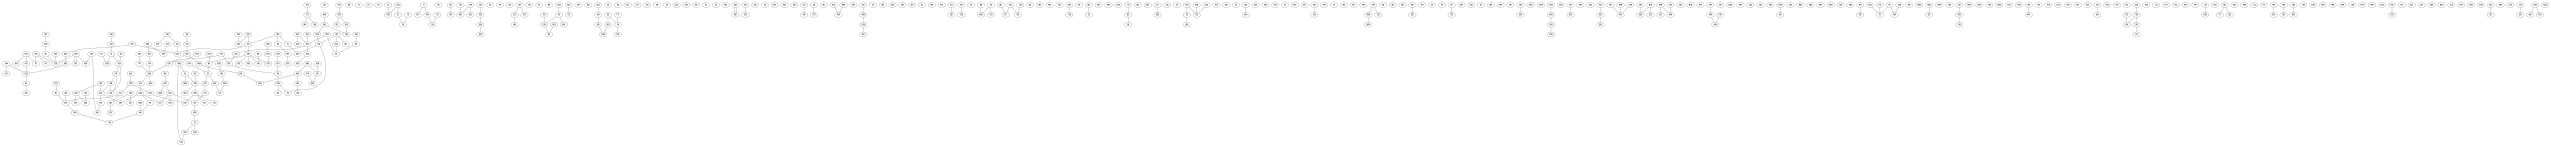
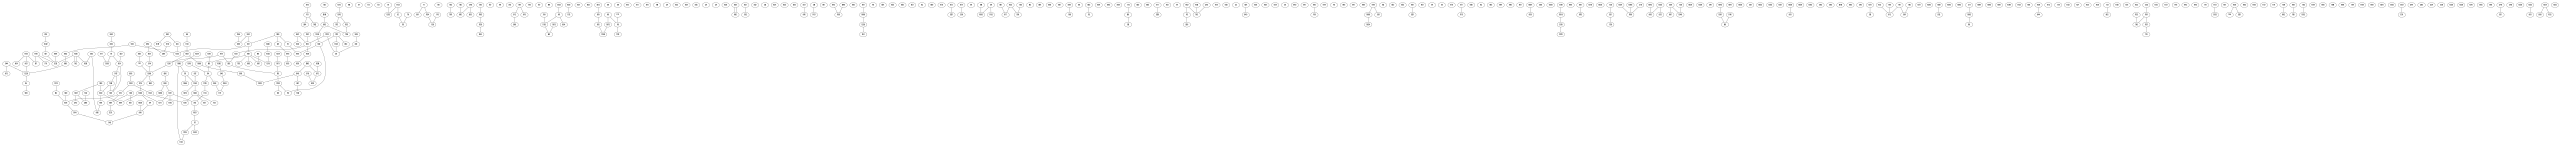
node "972": added
